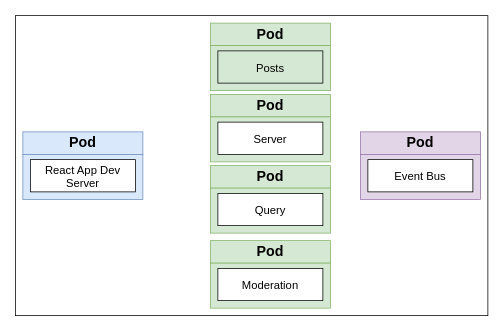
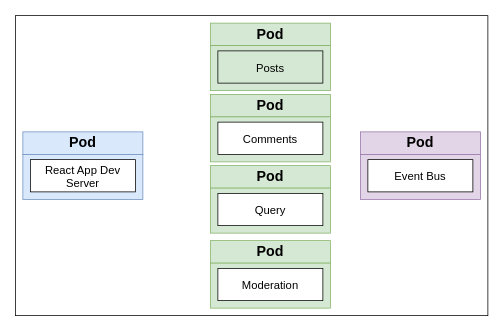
node "Server": label "Server" -> "Comments"
